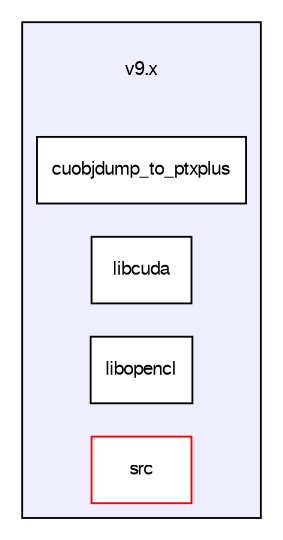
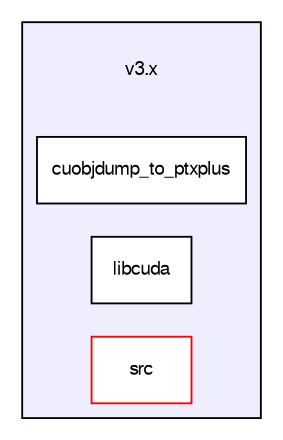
node "v9.x": label "v9.x" -> "v3.x"
node "libopencl": removed
